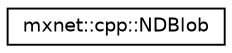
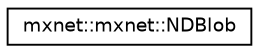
node "mxnet::cpp::NDBlob": label "mxnet::cpp::NDBlob" -> "mxnet::mxnet::NDBlob"
